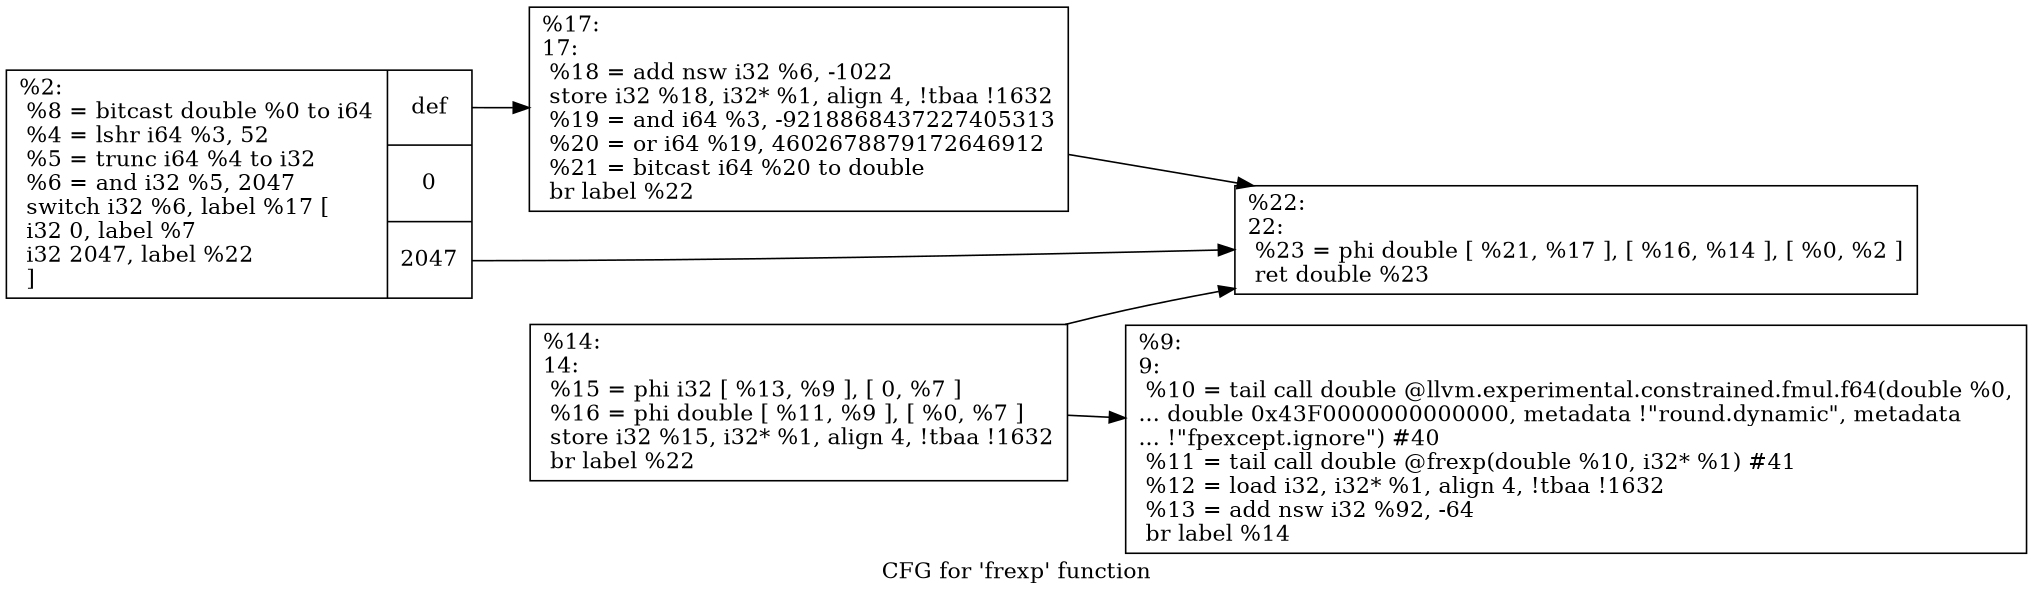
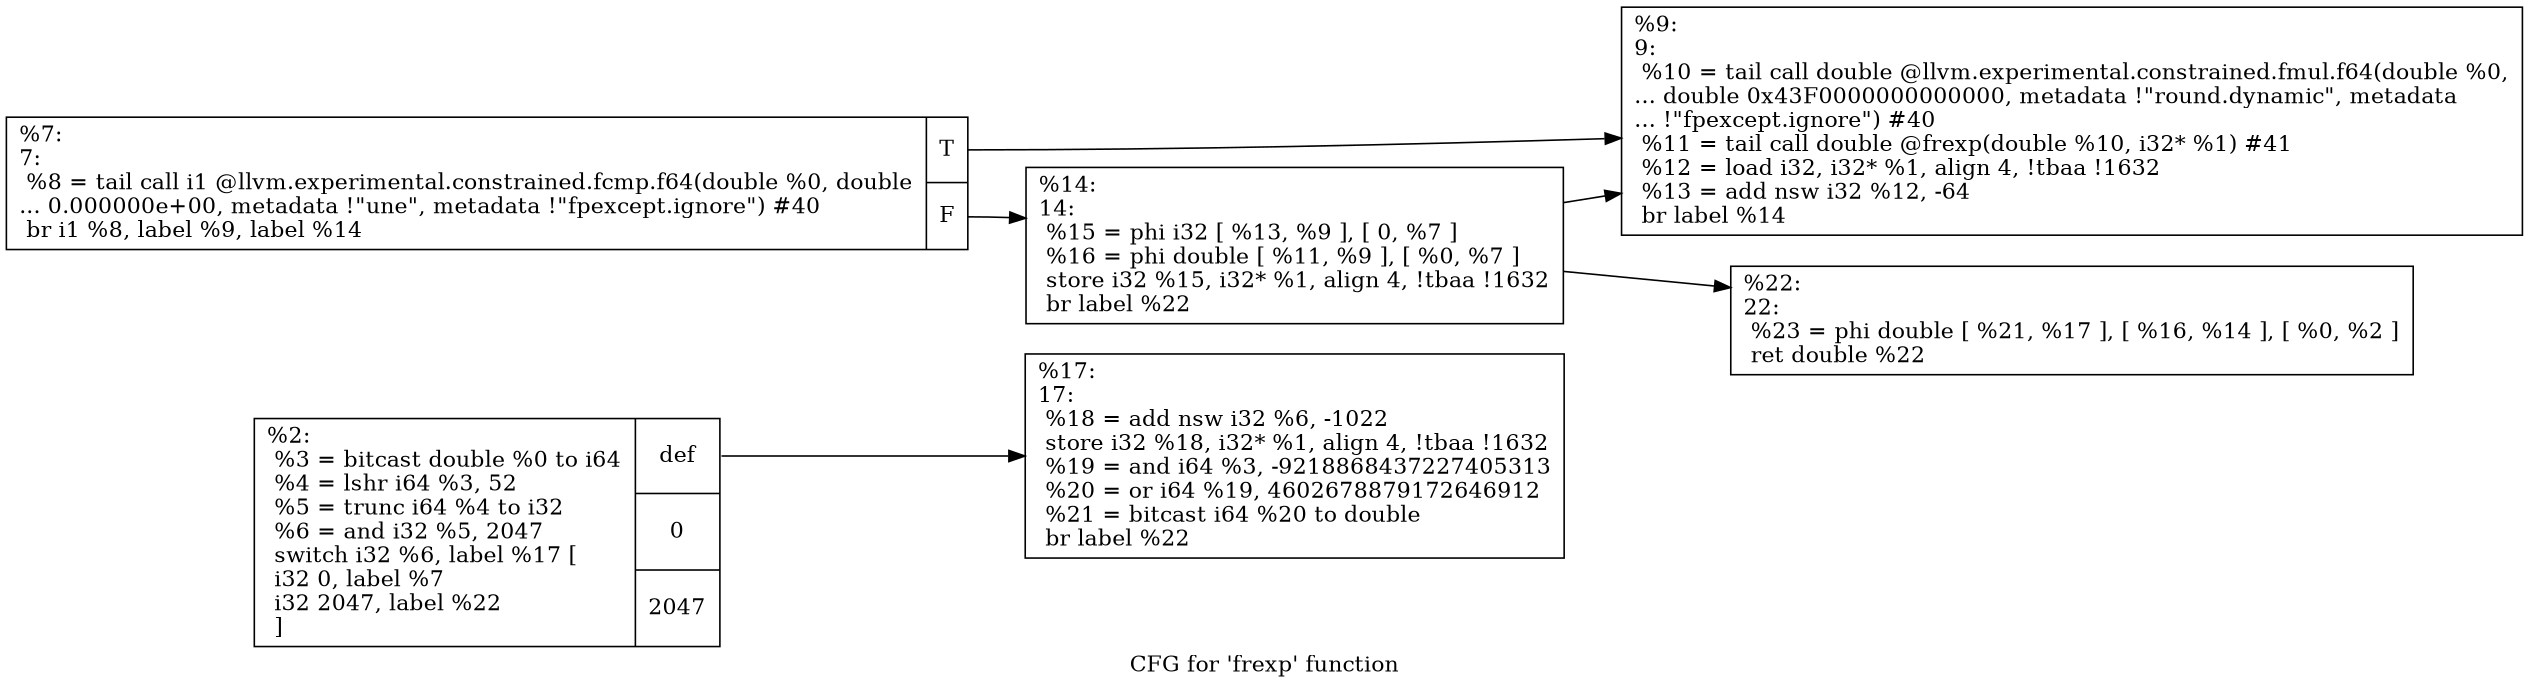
node "%2:": text "%8 = bitcast double %0 to i64" -> "%3 = bitcast double %0 to i64"
edge "%17:" -> "%22:": removed
node "%7:": added
edge "%2:" -> "%22:": removed
node "%22:": text "ret double %23" -> "ret double %22"
node "%9:": text "%13 = add nsw i32 %92, -64" -> "%13 = add nsw i32 %12, -64"
